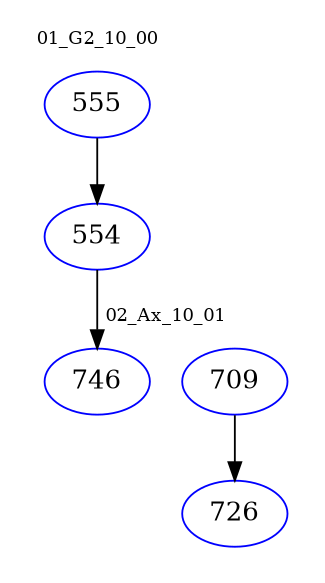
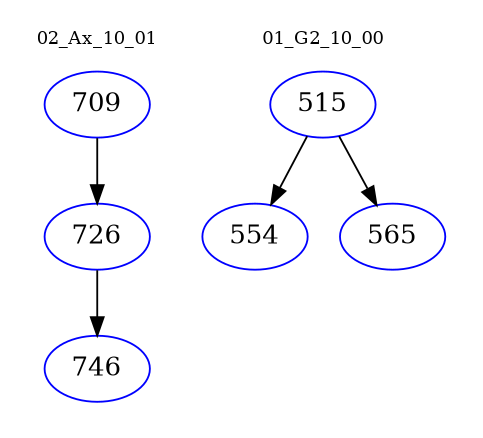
node "555": label "555" -> "515"
node "565": added
edge "554" -> "746": now "726" -> "746"
